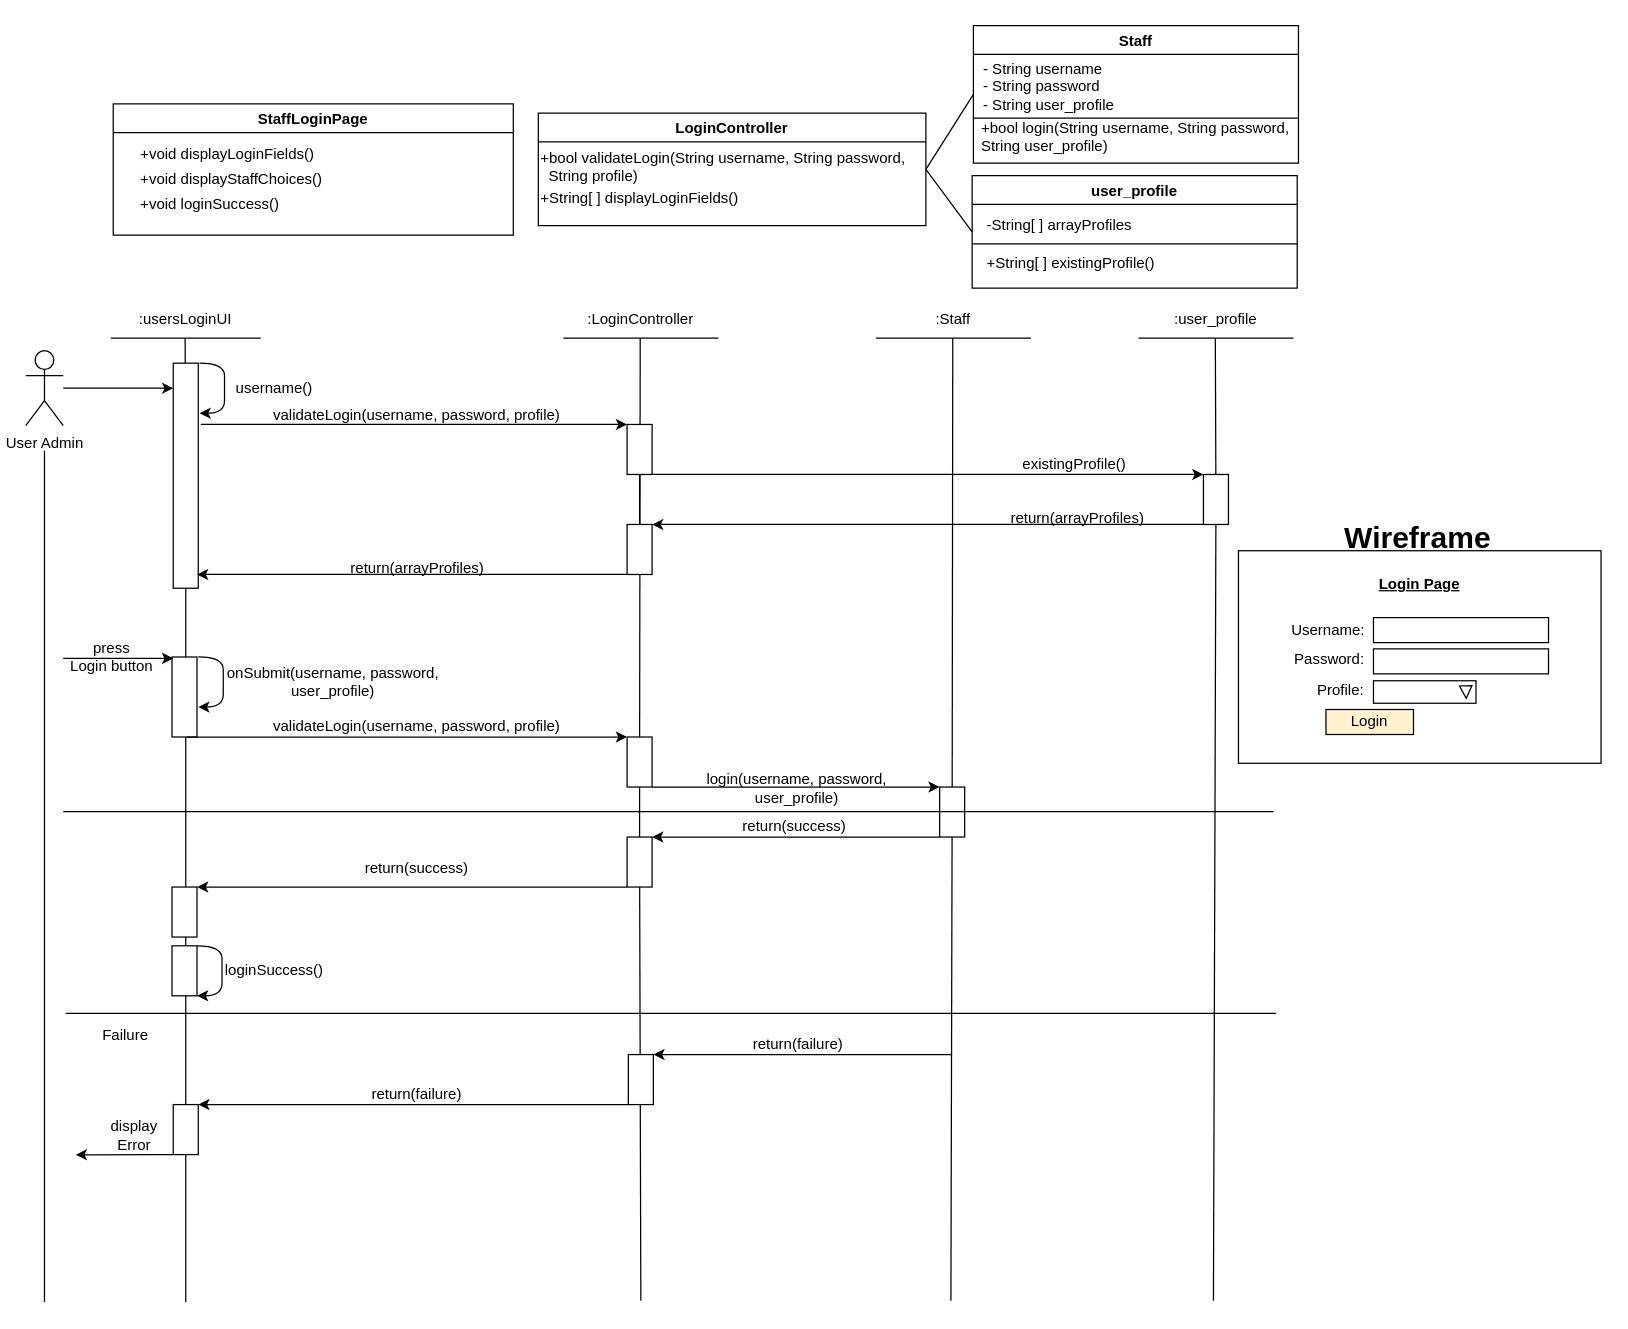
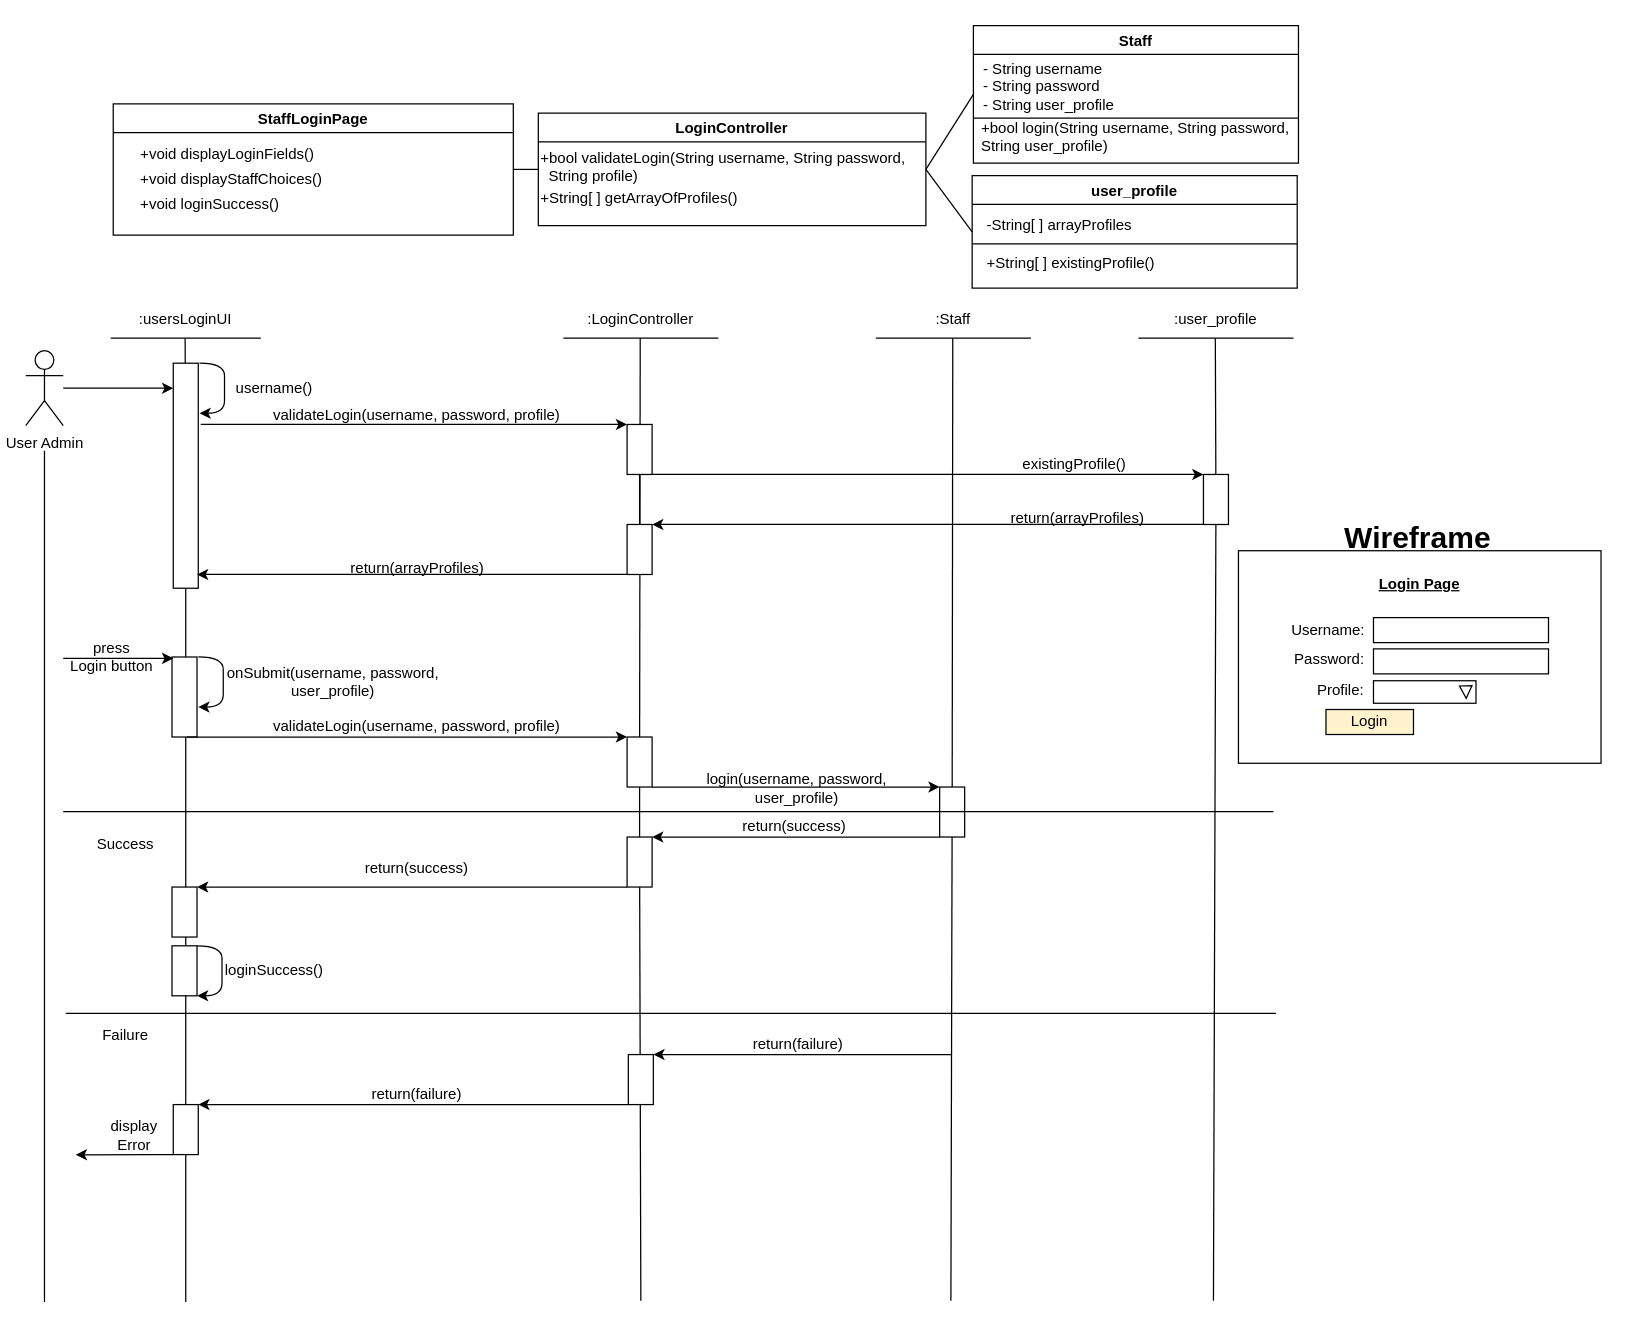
edge "StaffLoginPage" -- "LoginController": added
node "+String[ ] displayLoginFields()": label "+String[ ] displayLoginFields()" -> "+String[ ] getArrayOfProfiles()"
node "Success": added
